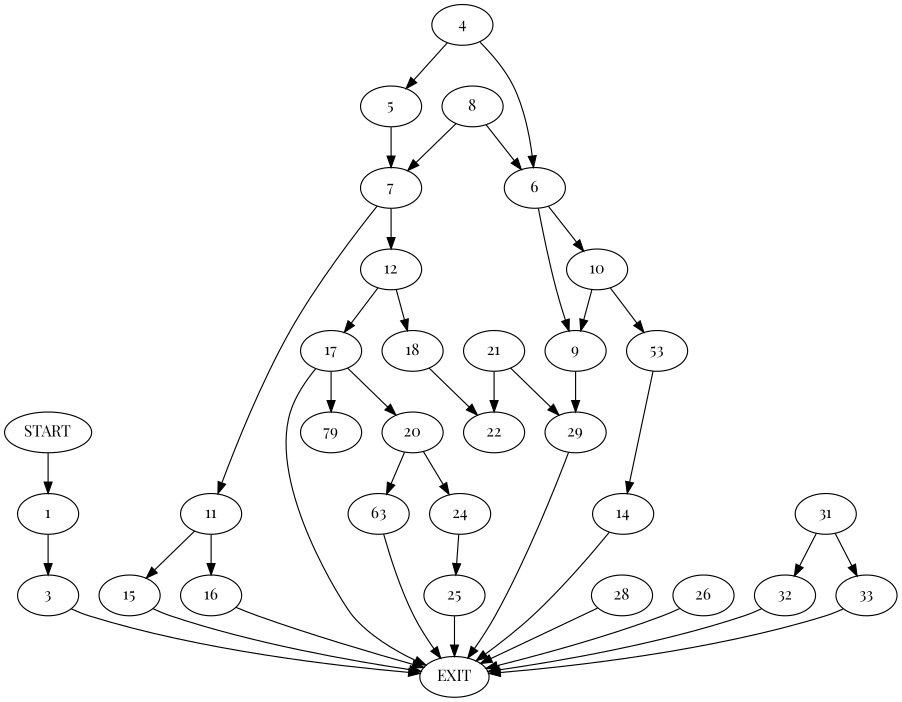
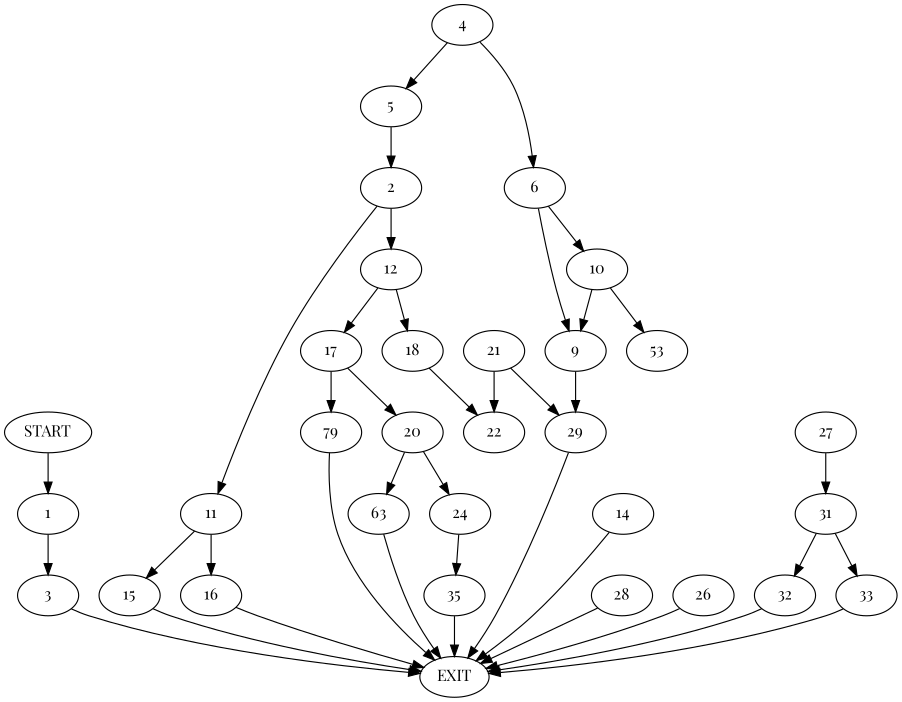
node "8": removed
node "7": label "7" -> "2"
edge "53" -> "14": removed
node "27": added
edge "17" -> "EXIT": now "79" -> "EXIT"
node "25": label "25" -> "35"
